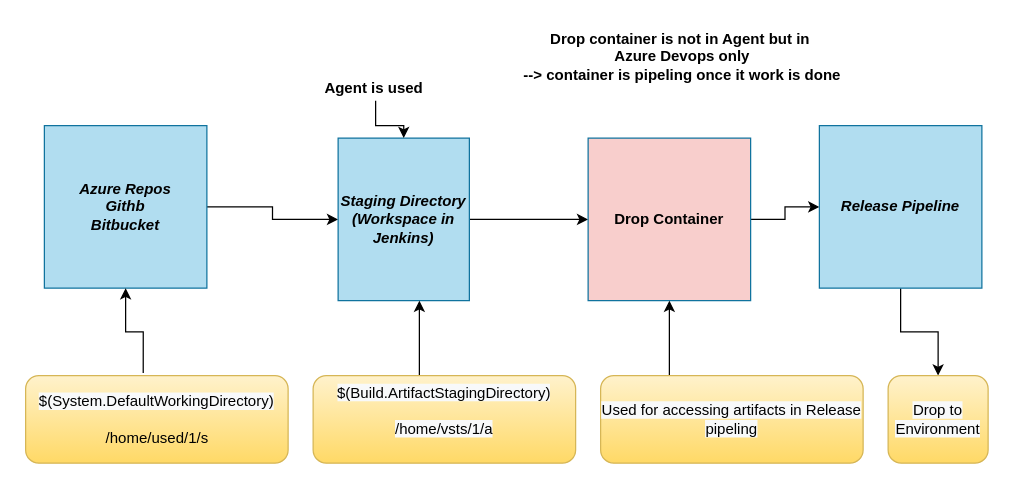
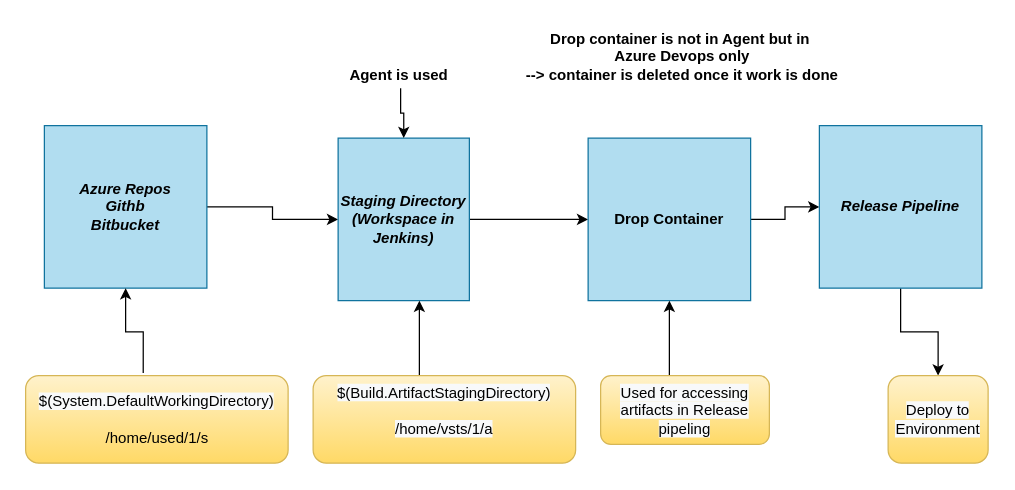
node "Drop container is not in Agent but in Azure Devops only --> container is pipeling once it work is done": label "Drop container is not in Agent but in Azure Devops only --> container is pipeling once it work is done" -> "Drop container is not in Agent but in Azure Devops only --> container is deleted once it work is done"
node "Agent is used": moved (376, 88) -> (401, 76)
node "Drop Container": fillcolor #f8cecc -> #b1ddf0
node "Used for accessing artifacts in Release pipeling": size 263x88 -> 169x69
node "Drop to Environment": label "Drop to Environment" -> "Deploy to Environment"
